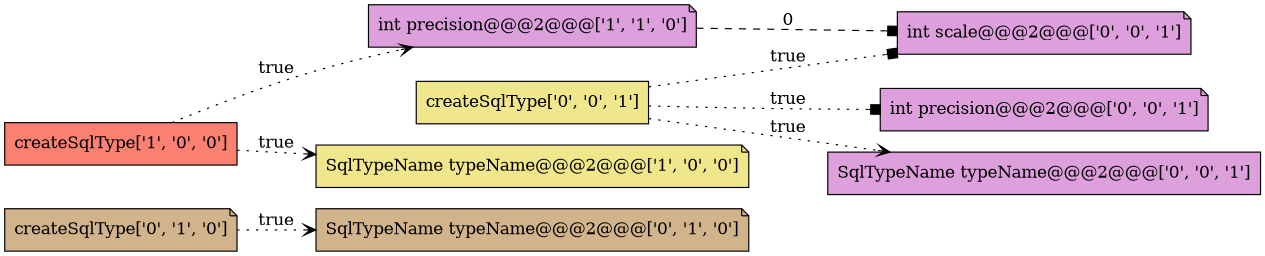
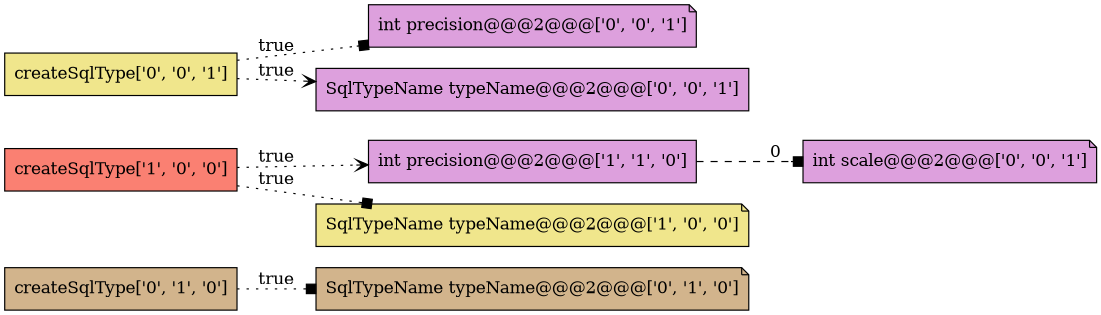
node "int precision@@@2@@@['1', '1', '0']": shape note -> box
edge "createSqlType['0', '0', '1']" -> "int scale@@@2@@@['0', '0', '1']": removed, label "true"
edge "createSqlType['1', '0', '0']" -> "SqlTypeName typeName@@@2@@@['1', '0', '0']": arrowhead vee -> box
node "createSqlType['0', '1', '0']": shape note -> box
edge "createSqlType['0', '1', '0']" -> "SqlTypeName typeName@@@2@@@['0', '1', '0']": arrowhead vee -> box
